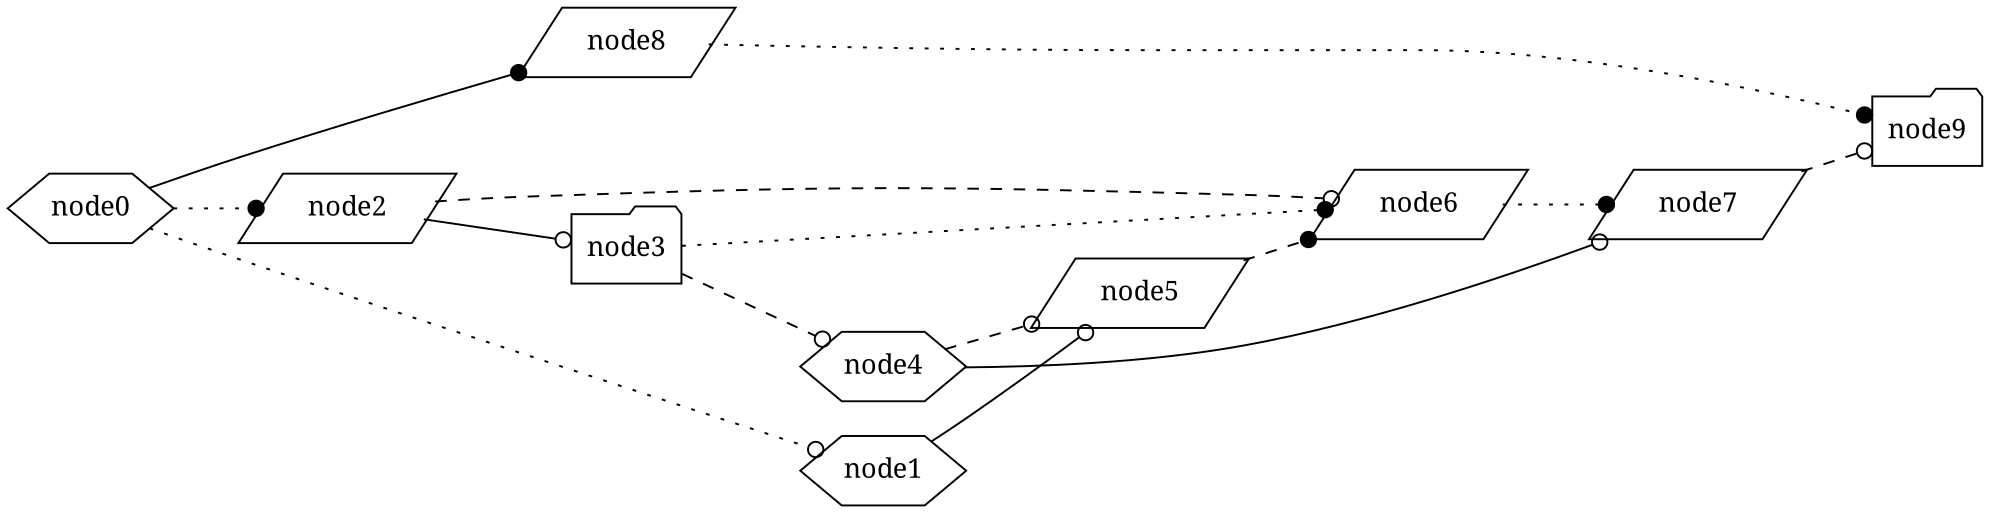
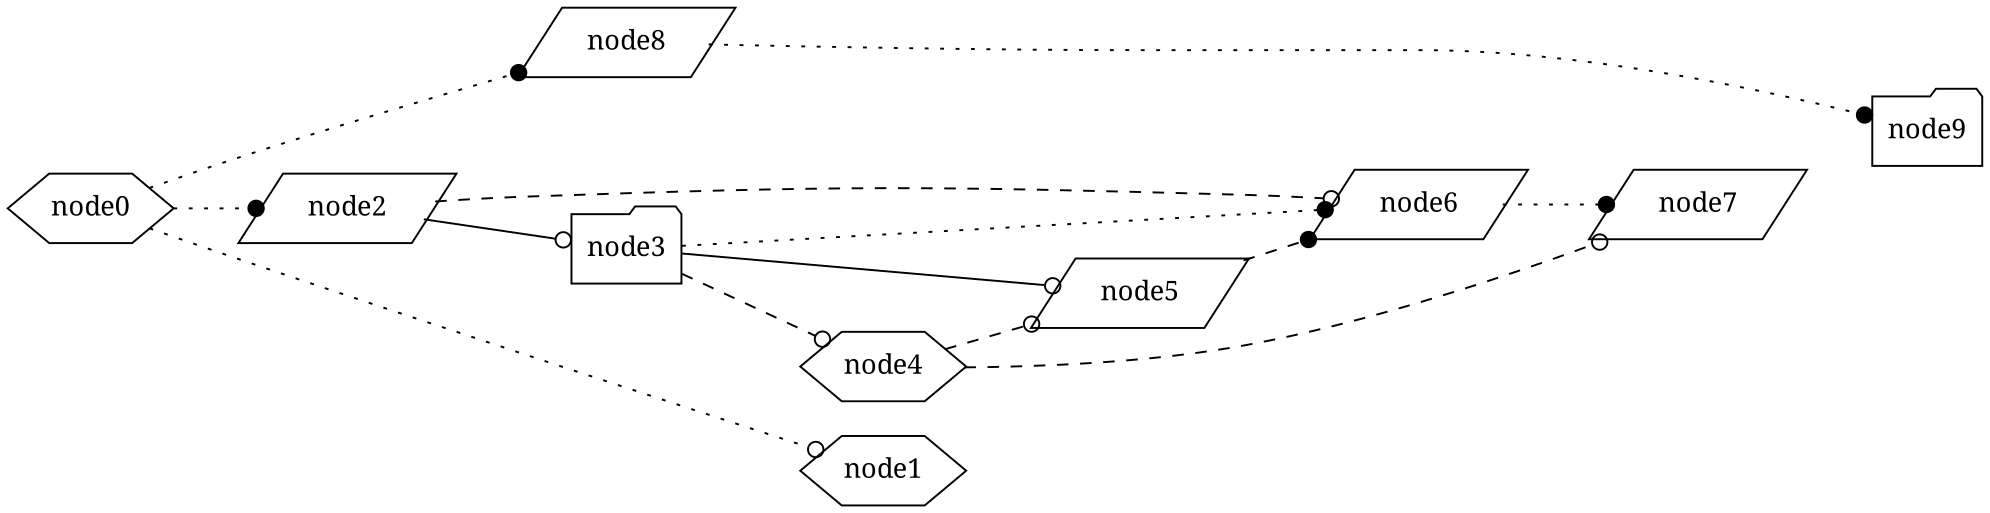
edge "node0" -> "node8": style solid -> dotted
edge "node7" -> "node9": removed
edge "node4" -> "node7": style solid -> dashed
edge "node1" -> "node5": now "node3" -> "node5"
